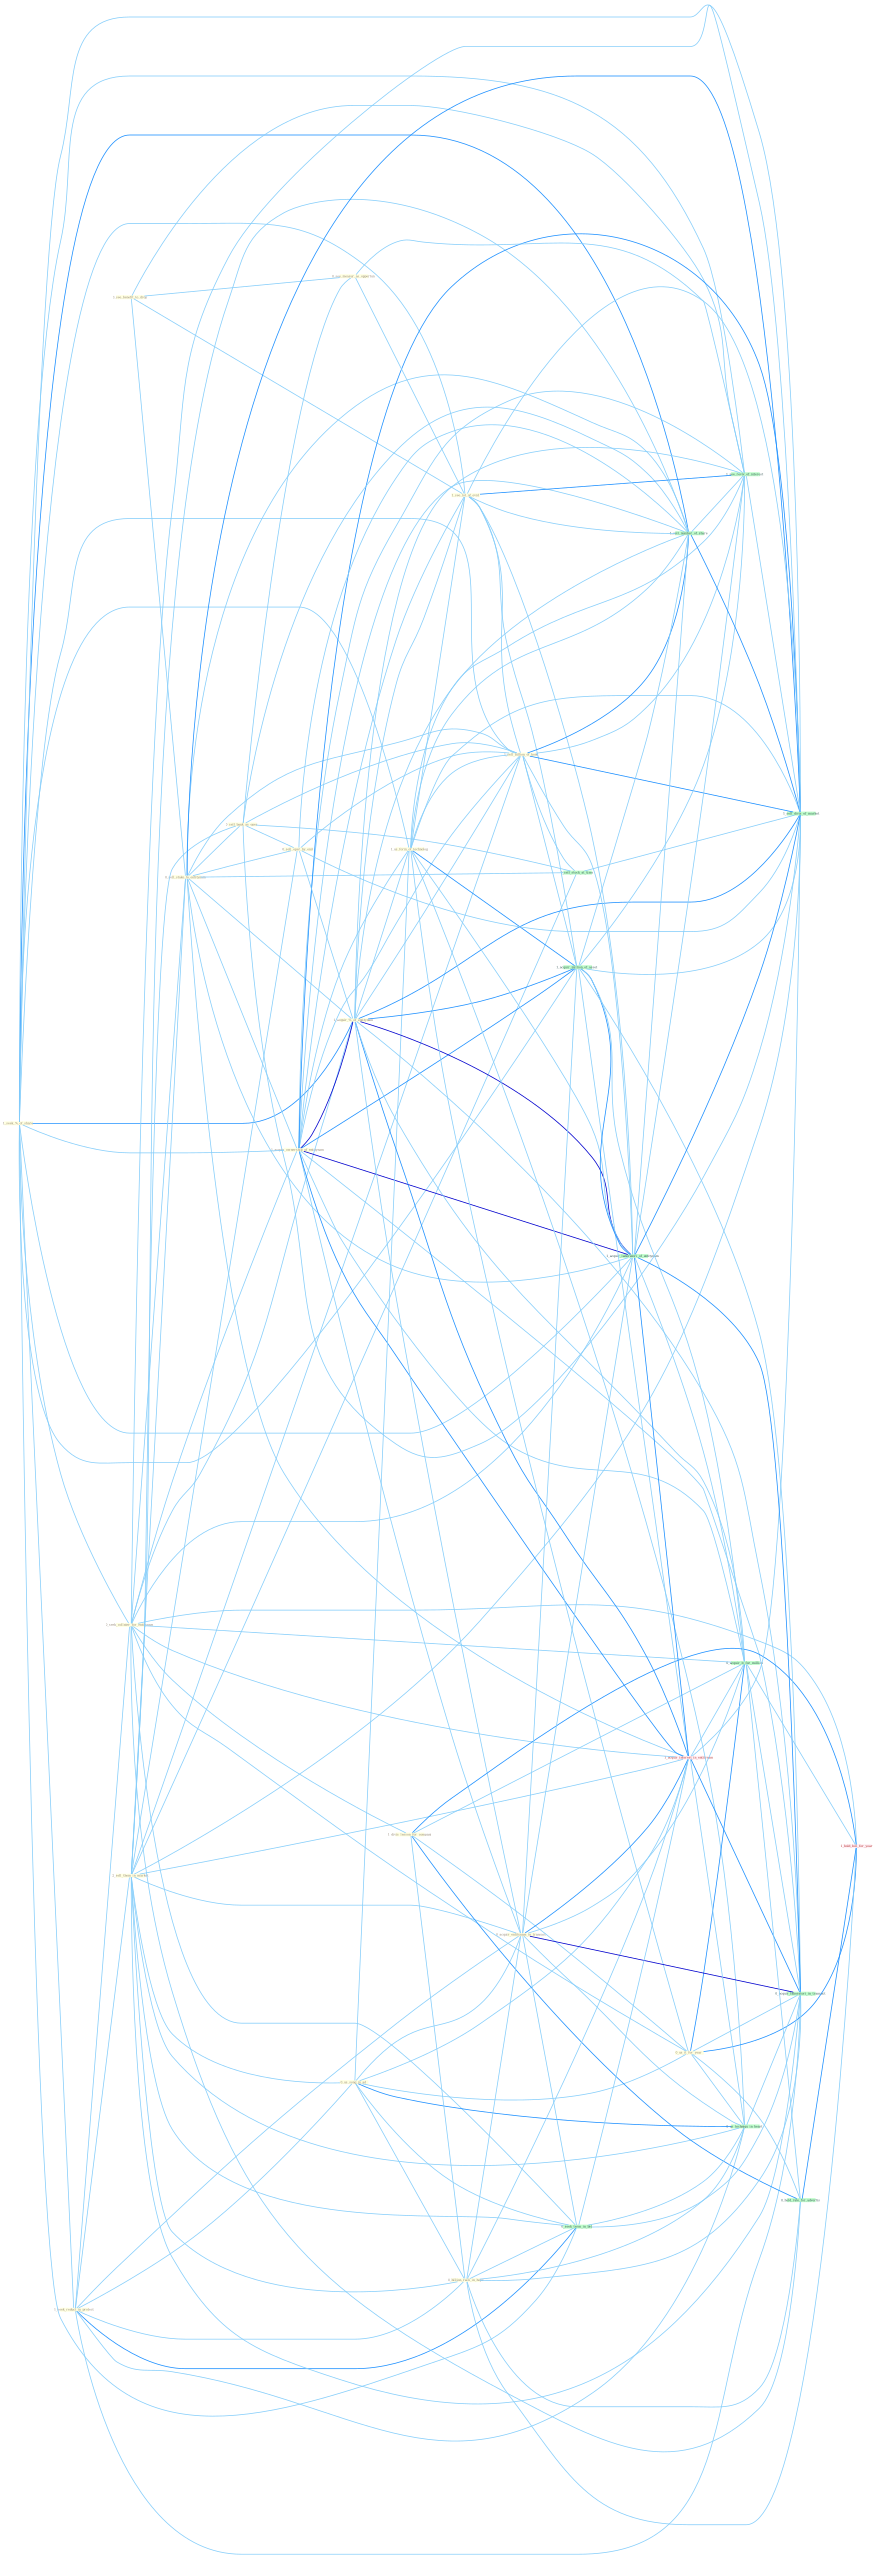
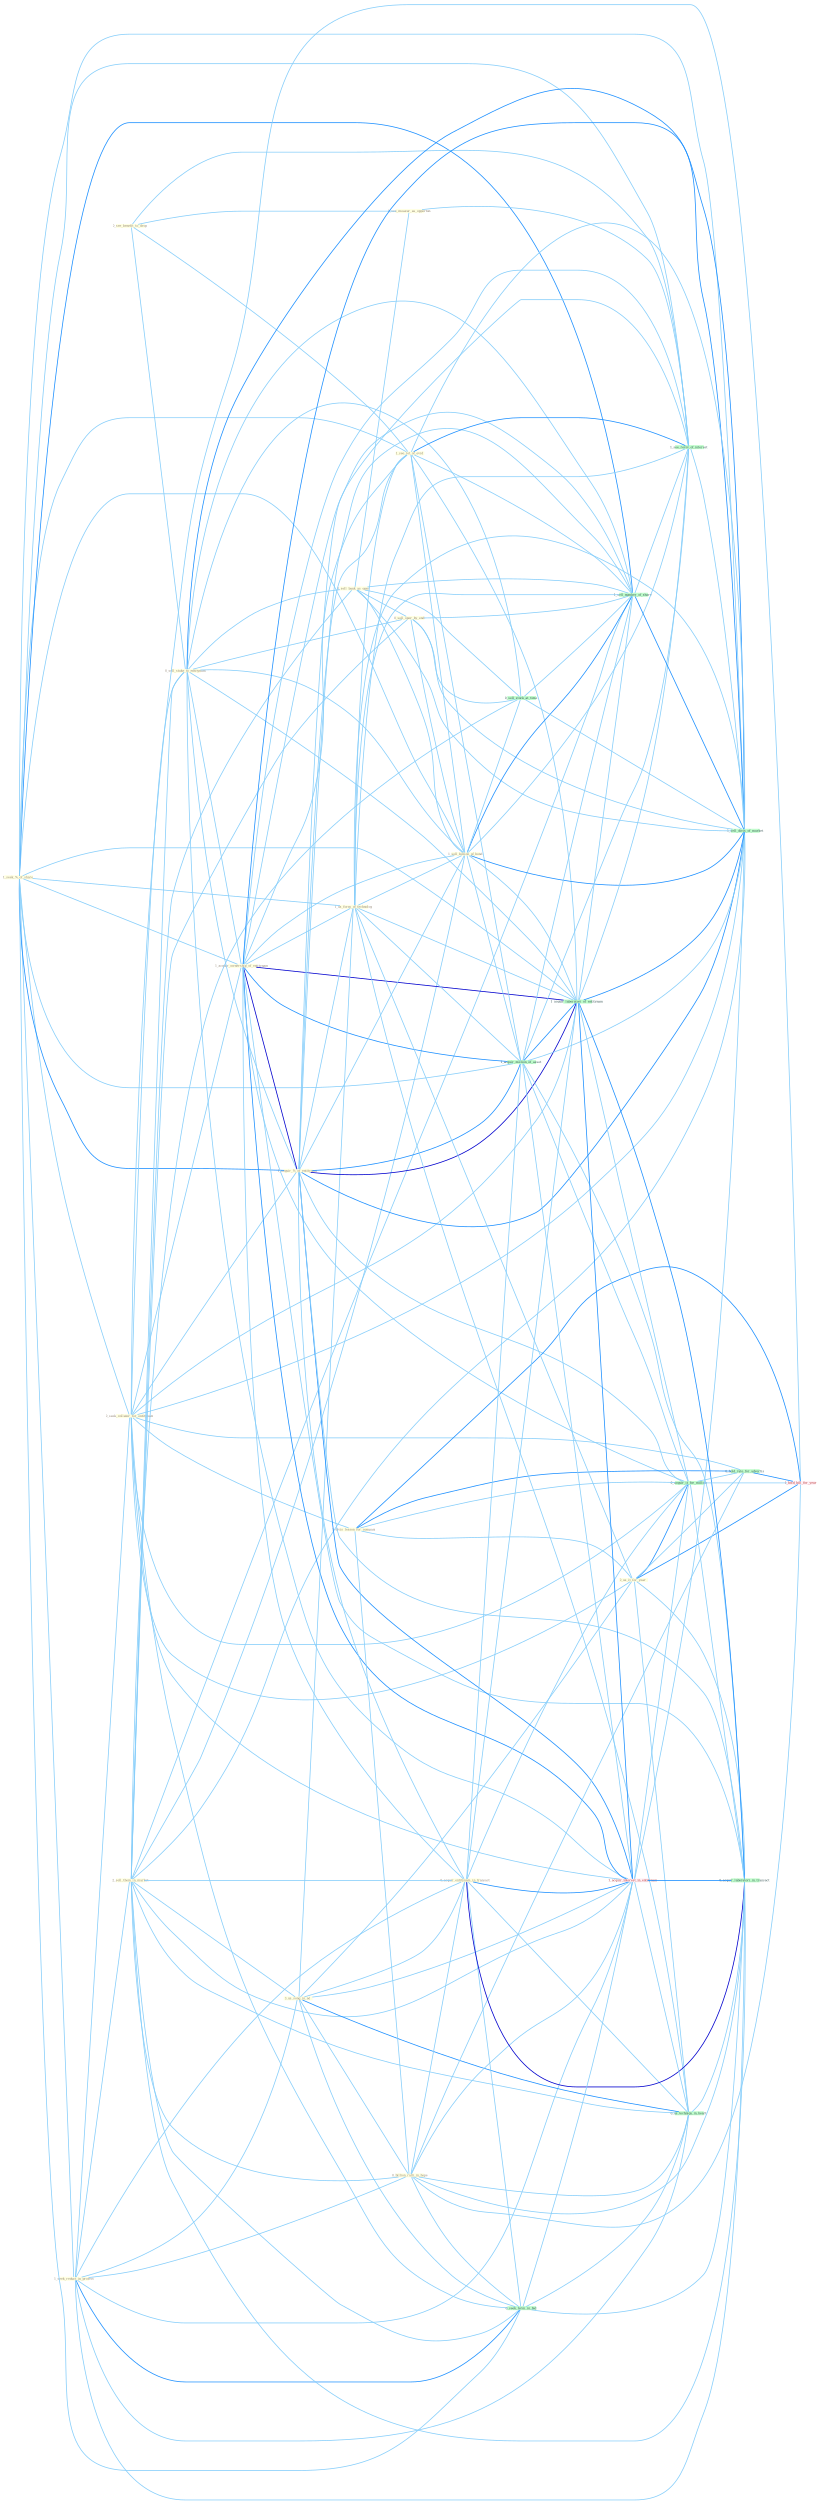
edge "0_see_measur_as_opportun" -- "1_see_lot_of_evid": removed
edge "1_sell_number_of_share" -- "0_sell_stock_at_time": added
edge "1_us_form_of_technolog" -- "1_acquir_million_of_asset": color #1e90ff -> #87cefa
edge "0_sell_oper_by_end" -- "1_acquir_%_of_entitynam": now "0_sell_oper_by_end" -- "0_sell_stock_at_time"
edge "1_acquir_interest_in_entitynam" -- "1_seek_reduct_in_protect": added
